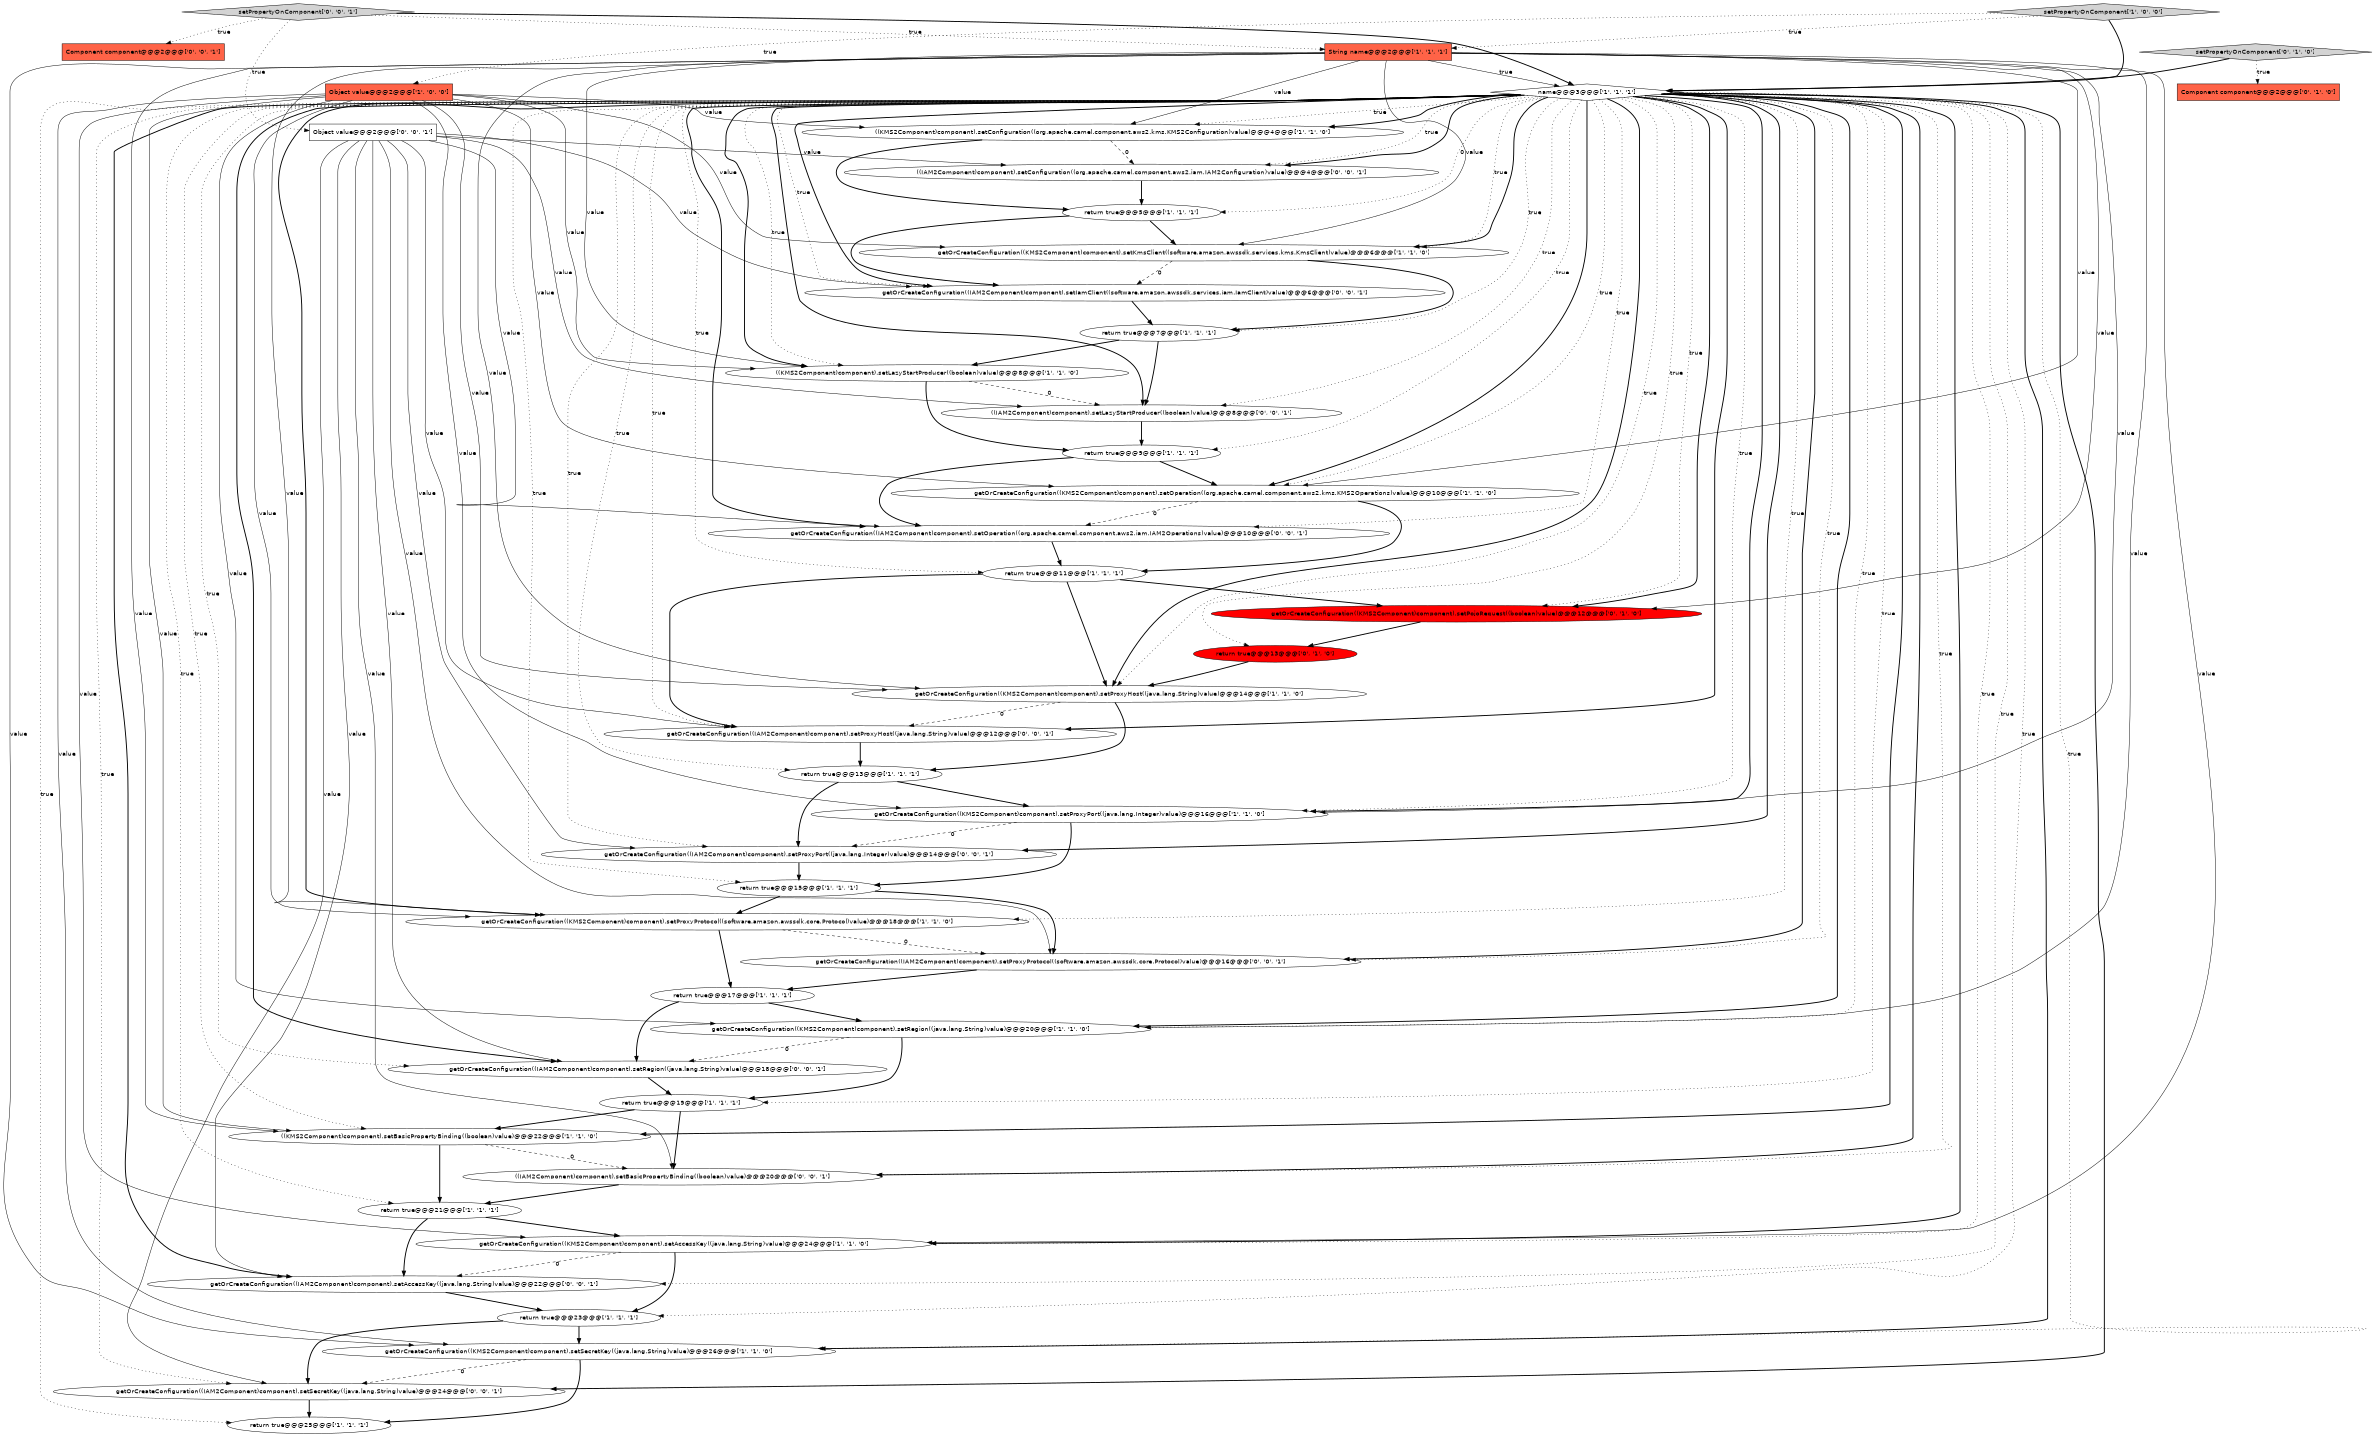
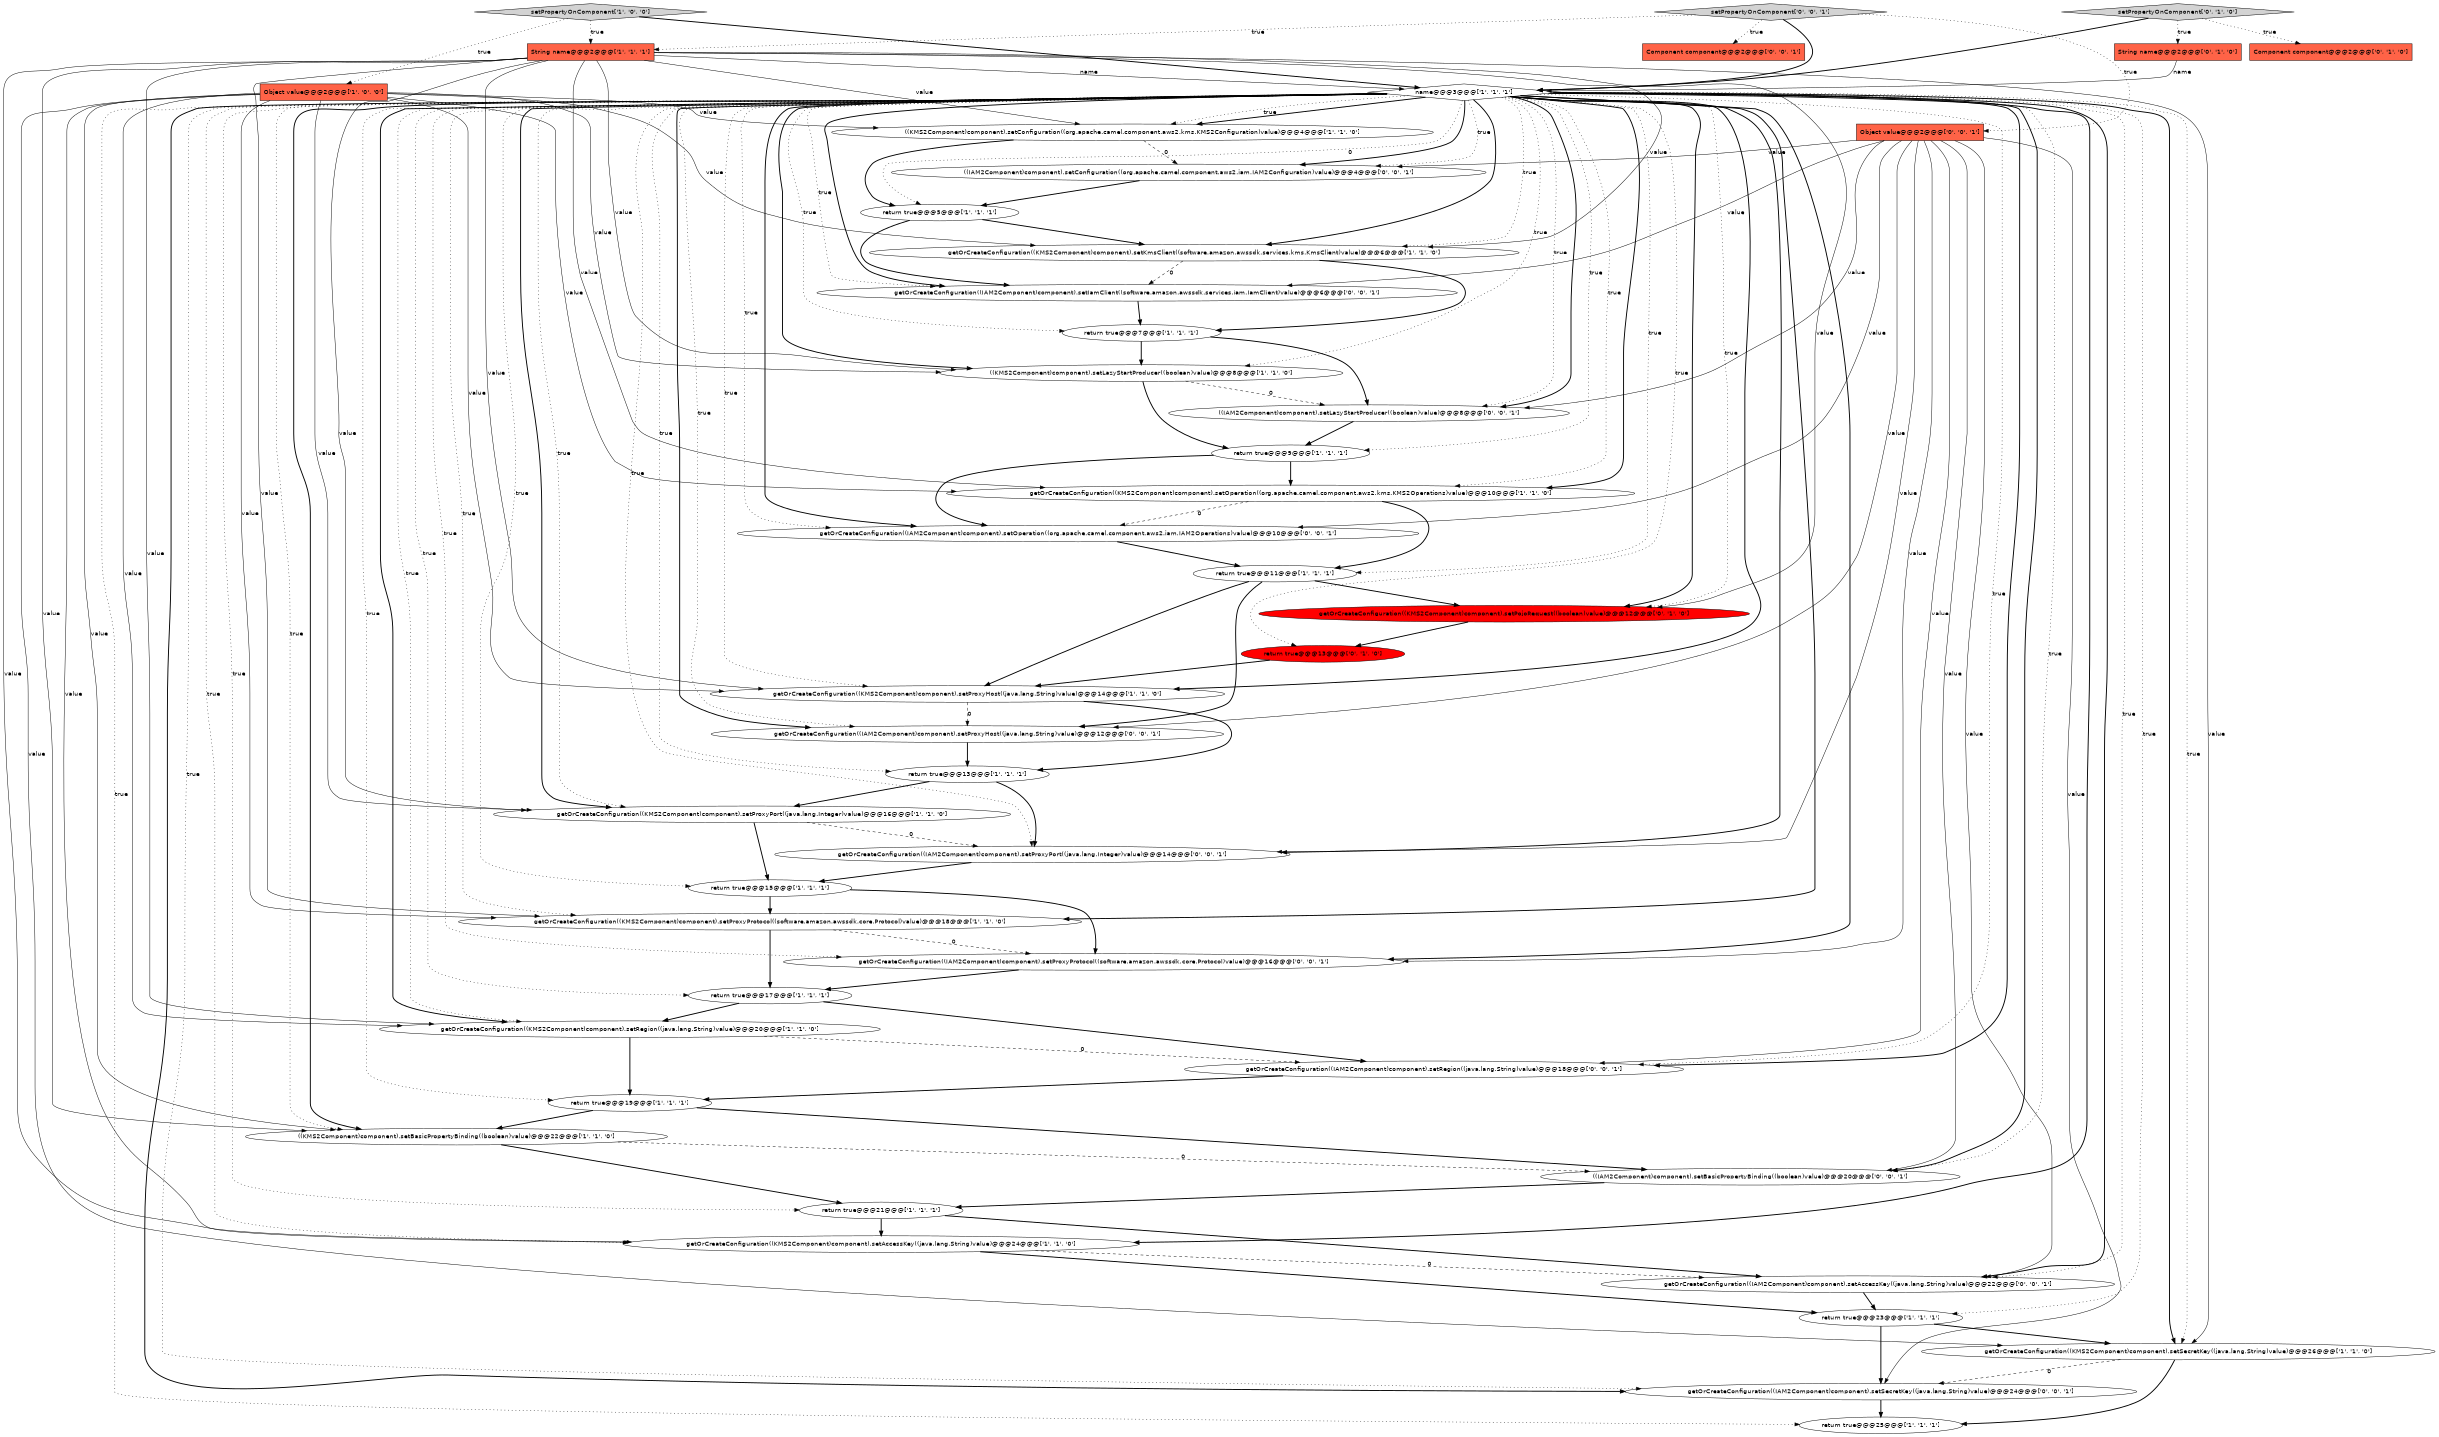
node "String name@@@2@@@['0', '1', '0']": added
edge "String name@@@2@@@['1', '1', '1']" -> "name@@@3@@@['1', '1', '1']": label "true" -> "name"
node "Object value@@@2@@@['0', '0', '1']": fillcolor white -> tomato
edge "name@@@3@@@['1', '1', '1']" -> "return true@@@17@@@['1', '1', '1']": added, label "true"
